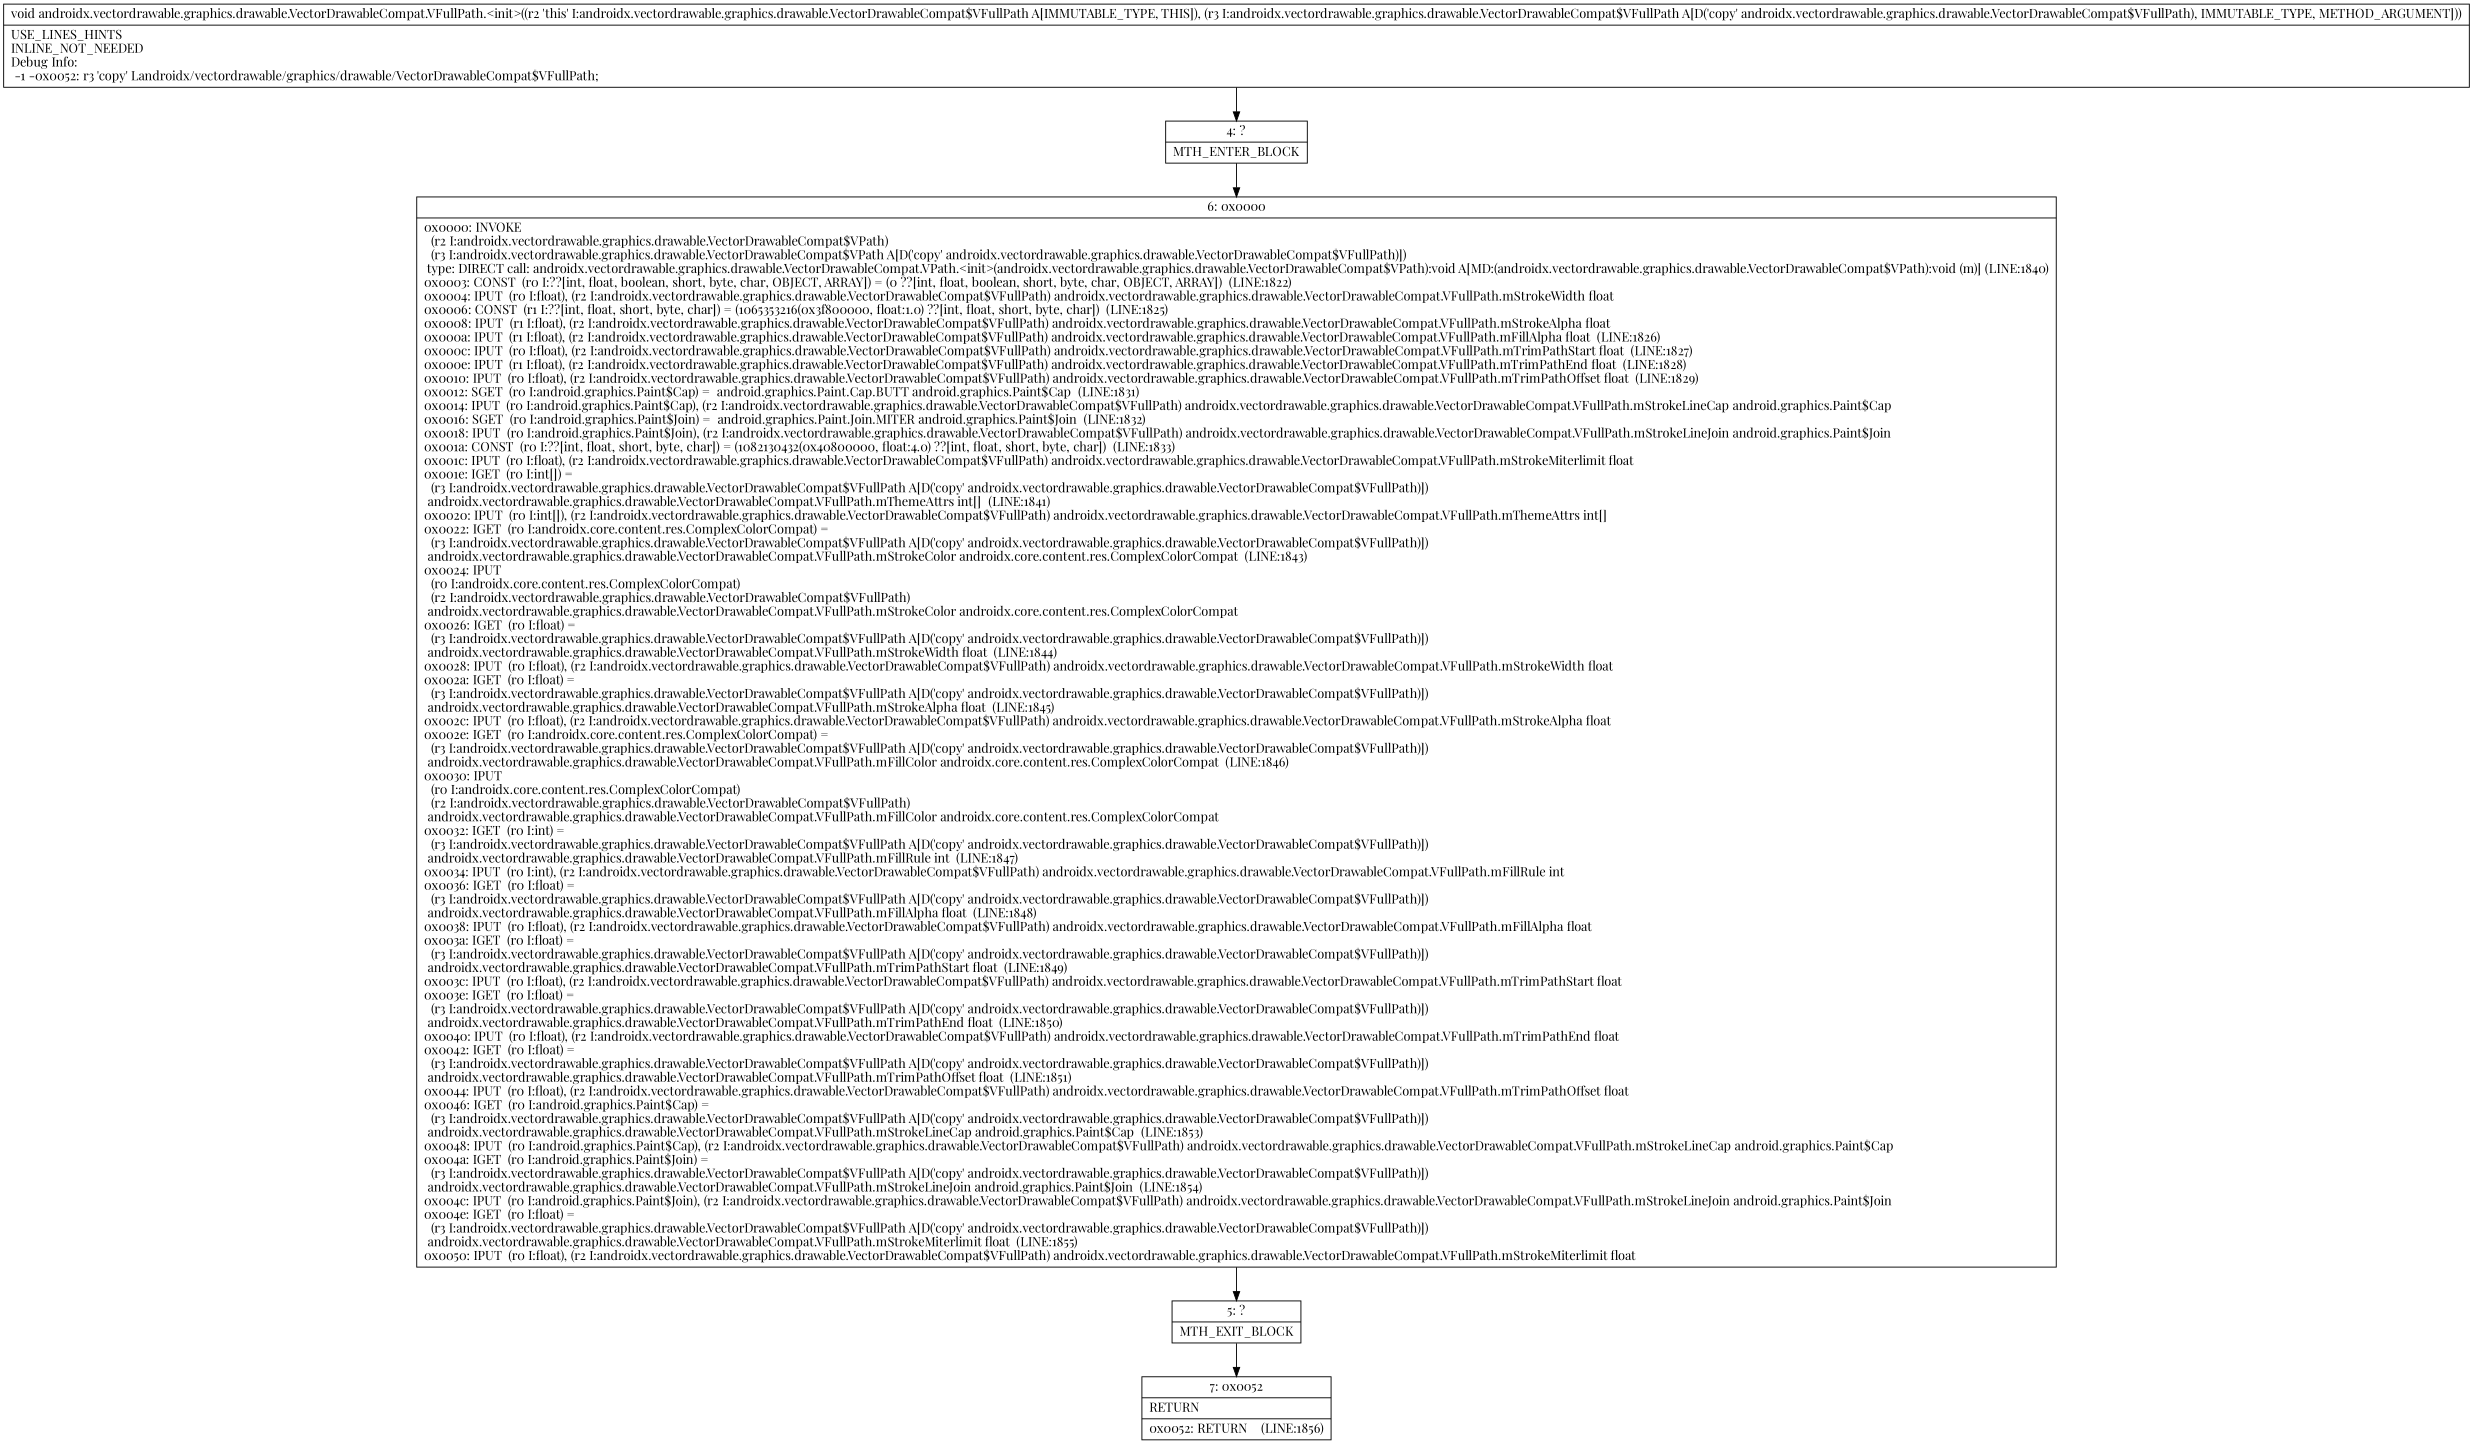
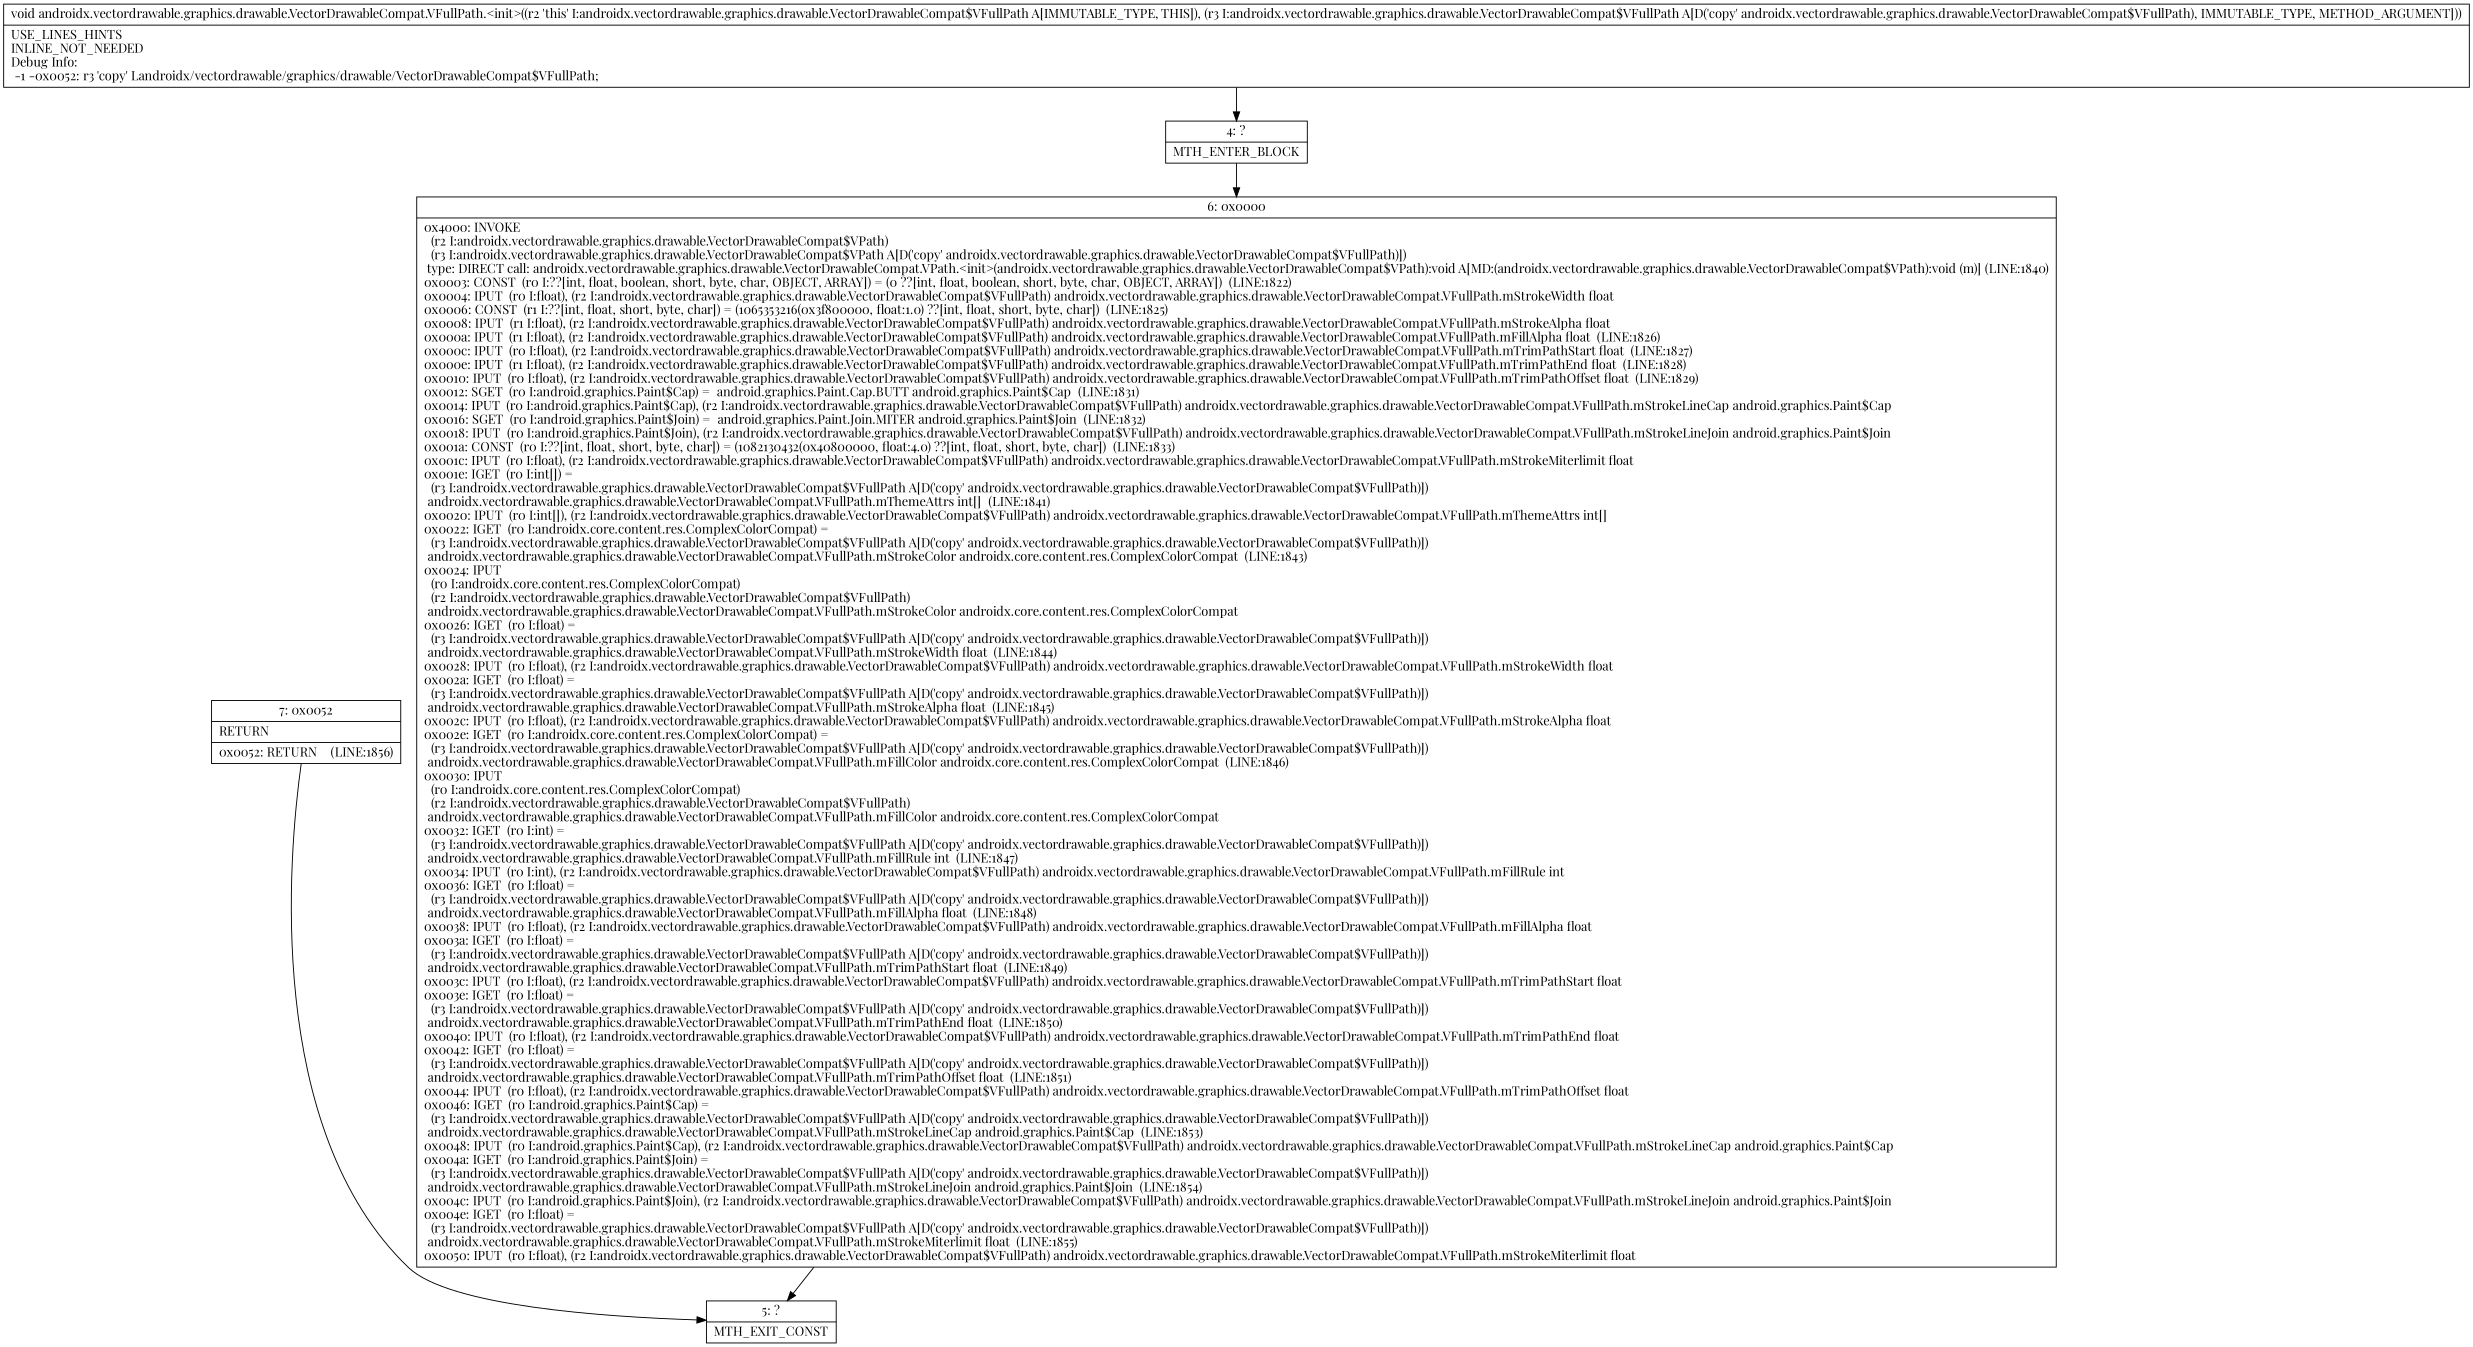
node "6: 0x0000": text "0x0000: INVOKE" -> "0x4000: INVOKE"
node "5: ?": text "MTH_EXIT_BLOCK" -> "MTH_EXIT_CONST"
edge "5: ?" -> "7: 0x0052": reversed
